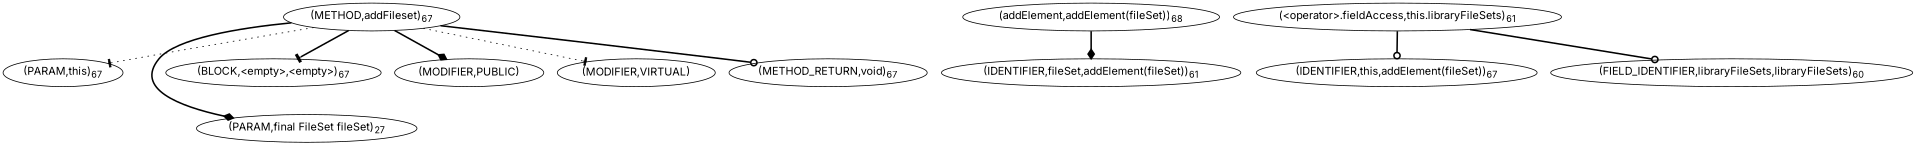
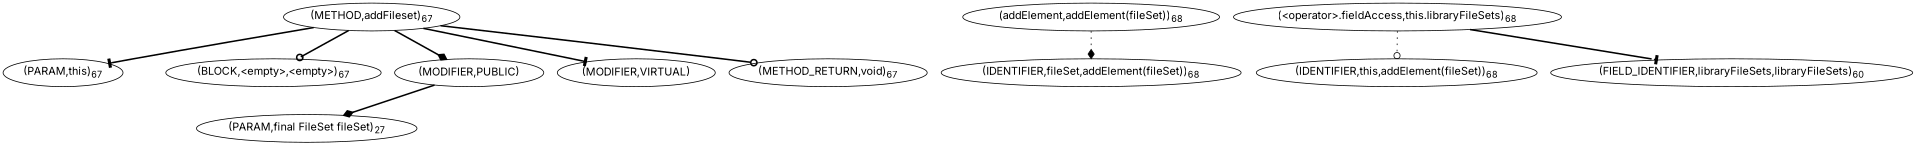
node "(<operator>.fieldAccess,this.libraryFileSets)": text "61" -> "68"
edge "(addElement,addElement(fileSet))" -> "(IDENTIFIER,fileSet,addElement(fileSet))": style bold -> dotted
edge "(<operator>.fieldAccess,this.libraryFileSets)" -> "(IDENTIFIER,this,addElement(fileSet))": style bold -> dotted
edge "(METHOD,addFileset)" -> "(BLOCK,<empty>,<empty>)": arrowhead tee -> odot
edge "(<operator>.fieldAccess,this.libraryFileSets)" -> "(FIELD_IDENTIFIER,libraryFileSets,libraryFileSets)": arrowhead odot -> tee
edge "(METHOD,addFileset)" -> "(PARAM,this)": style dotted -> bold
edge "(METHOD,addFileset)" -> "(MODIFIER,VIRTUAL)": style dotted -> bold
edge "(METHOD,addFileset)" -> "(PARAM,final FileSet fileSet)": now "(MODIFIER,PUBLIC)" -> "(PARAM,final FileSet fileSet)"
node "(IDENTIFIER,fileSet,addElement(fileSet))": text "61" -> "68"
node "(IDENTIFIER,this,addElement(fileSet))": text "67" -> "68"
